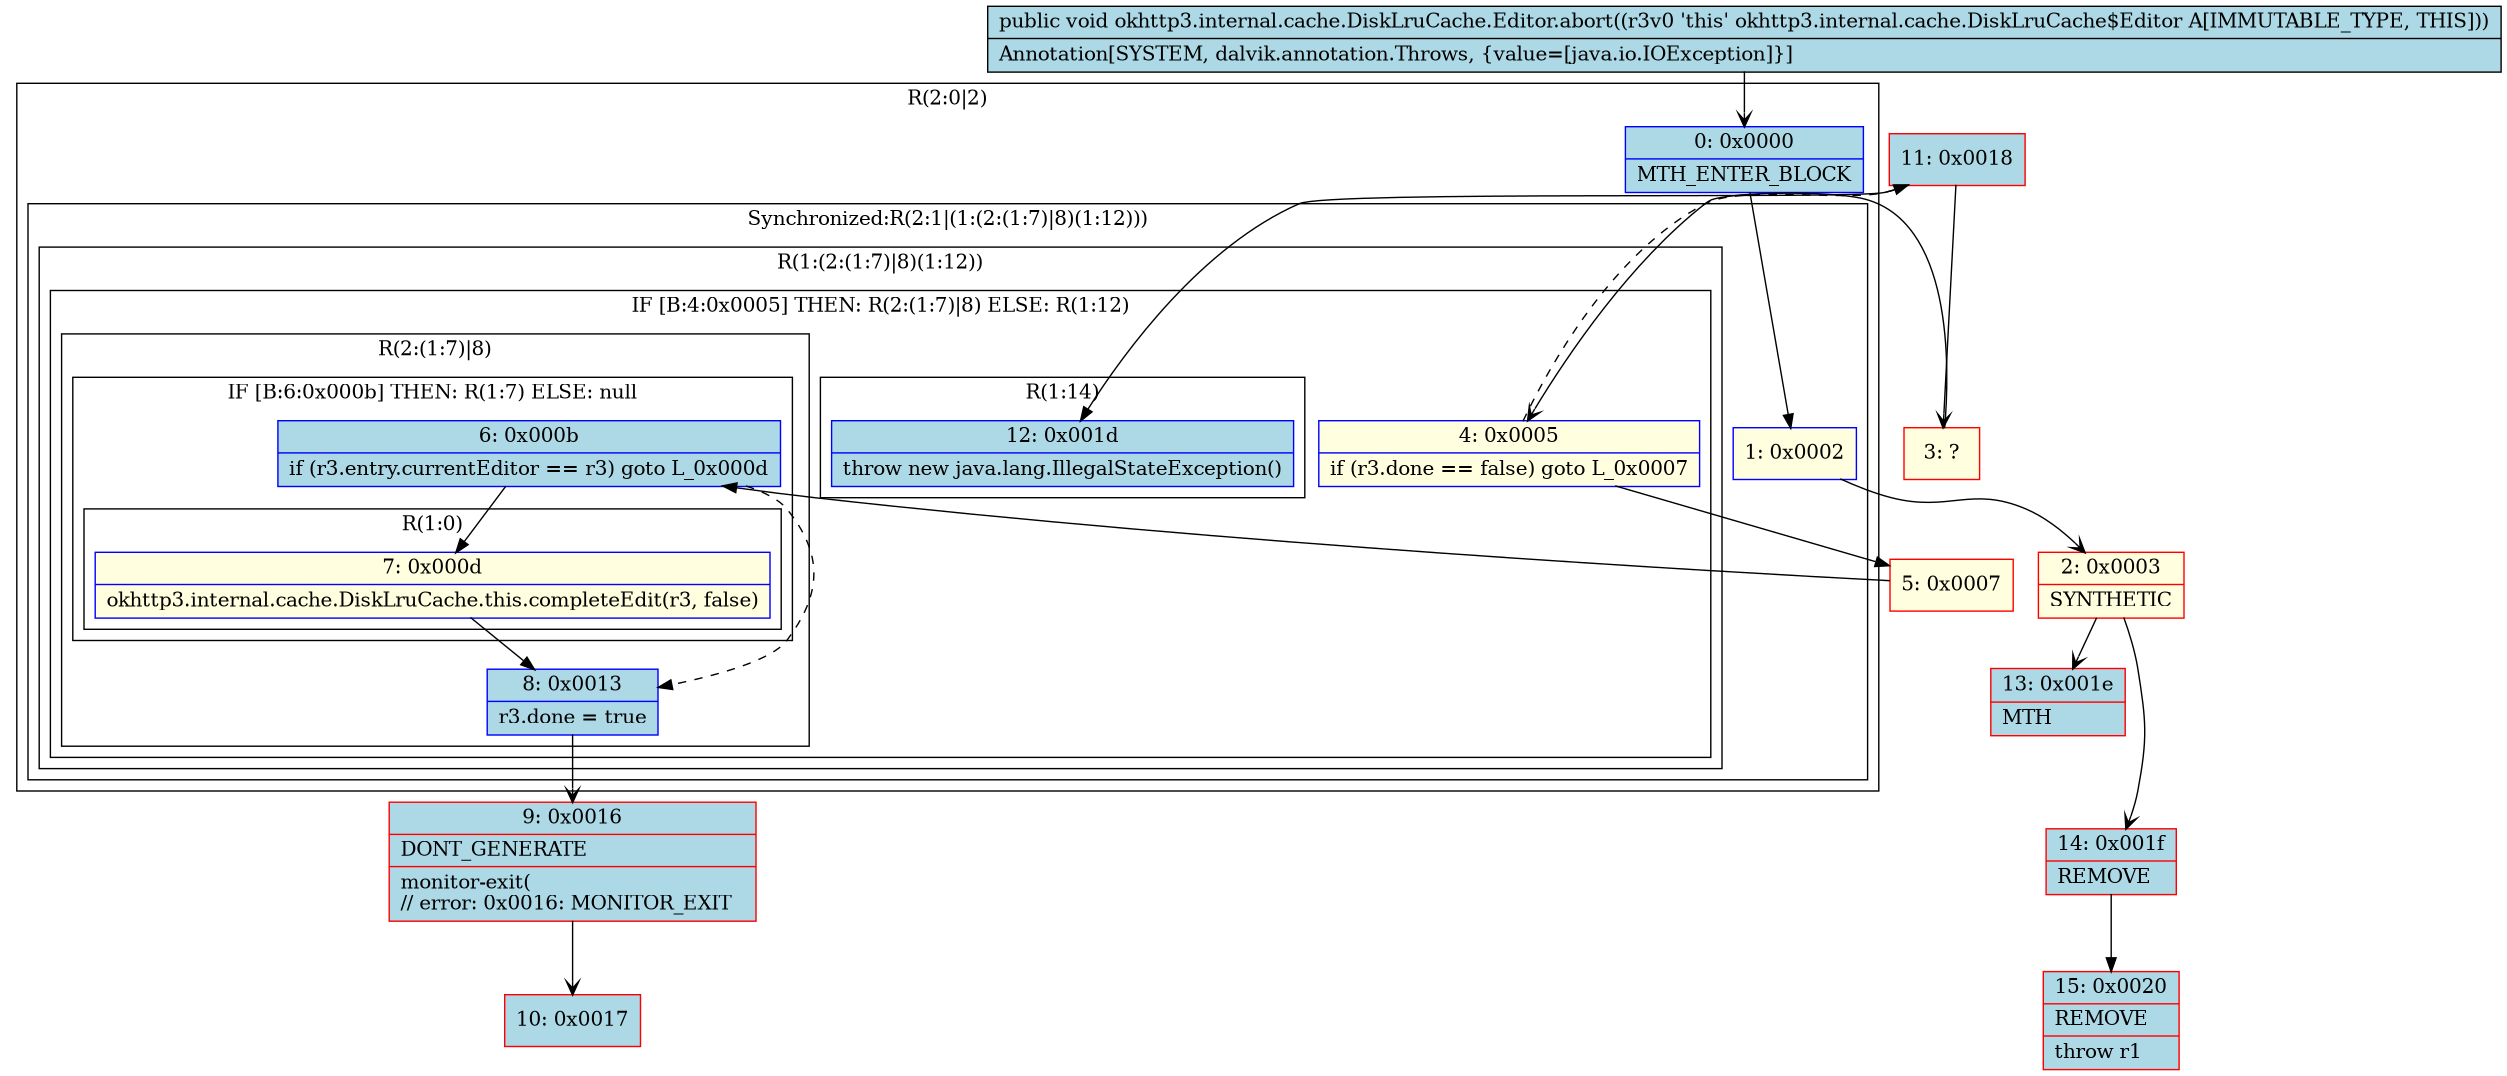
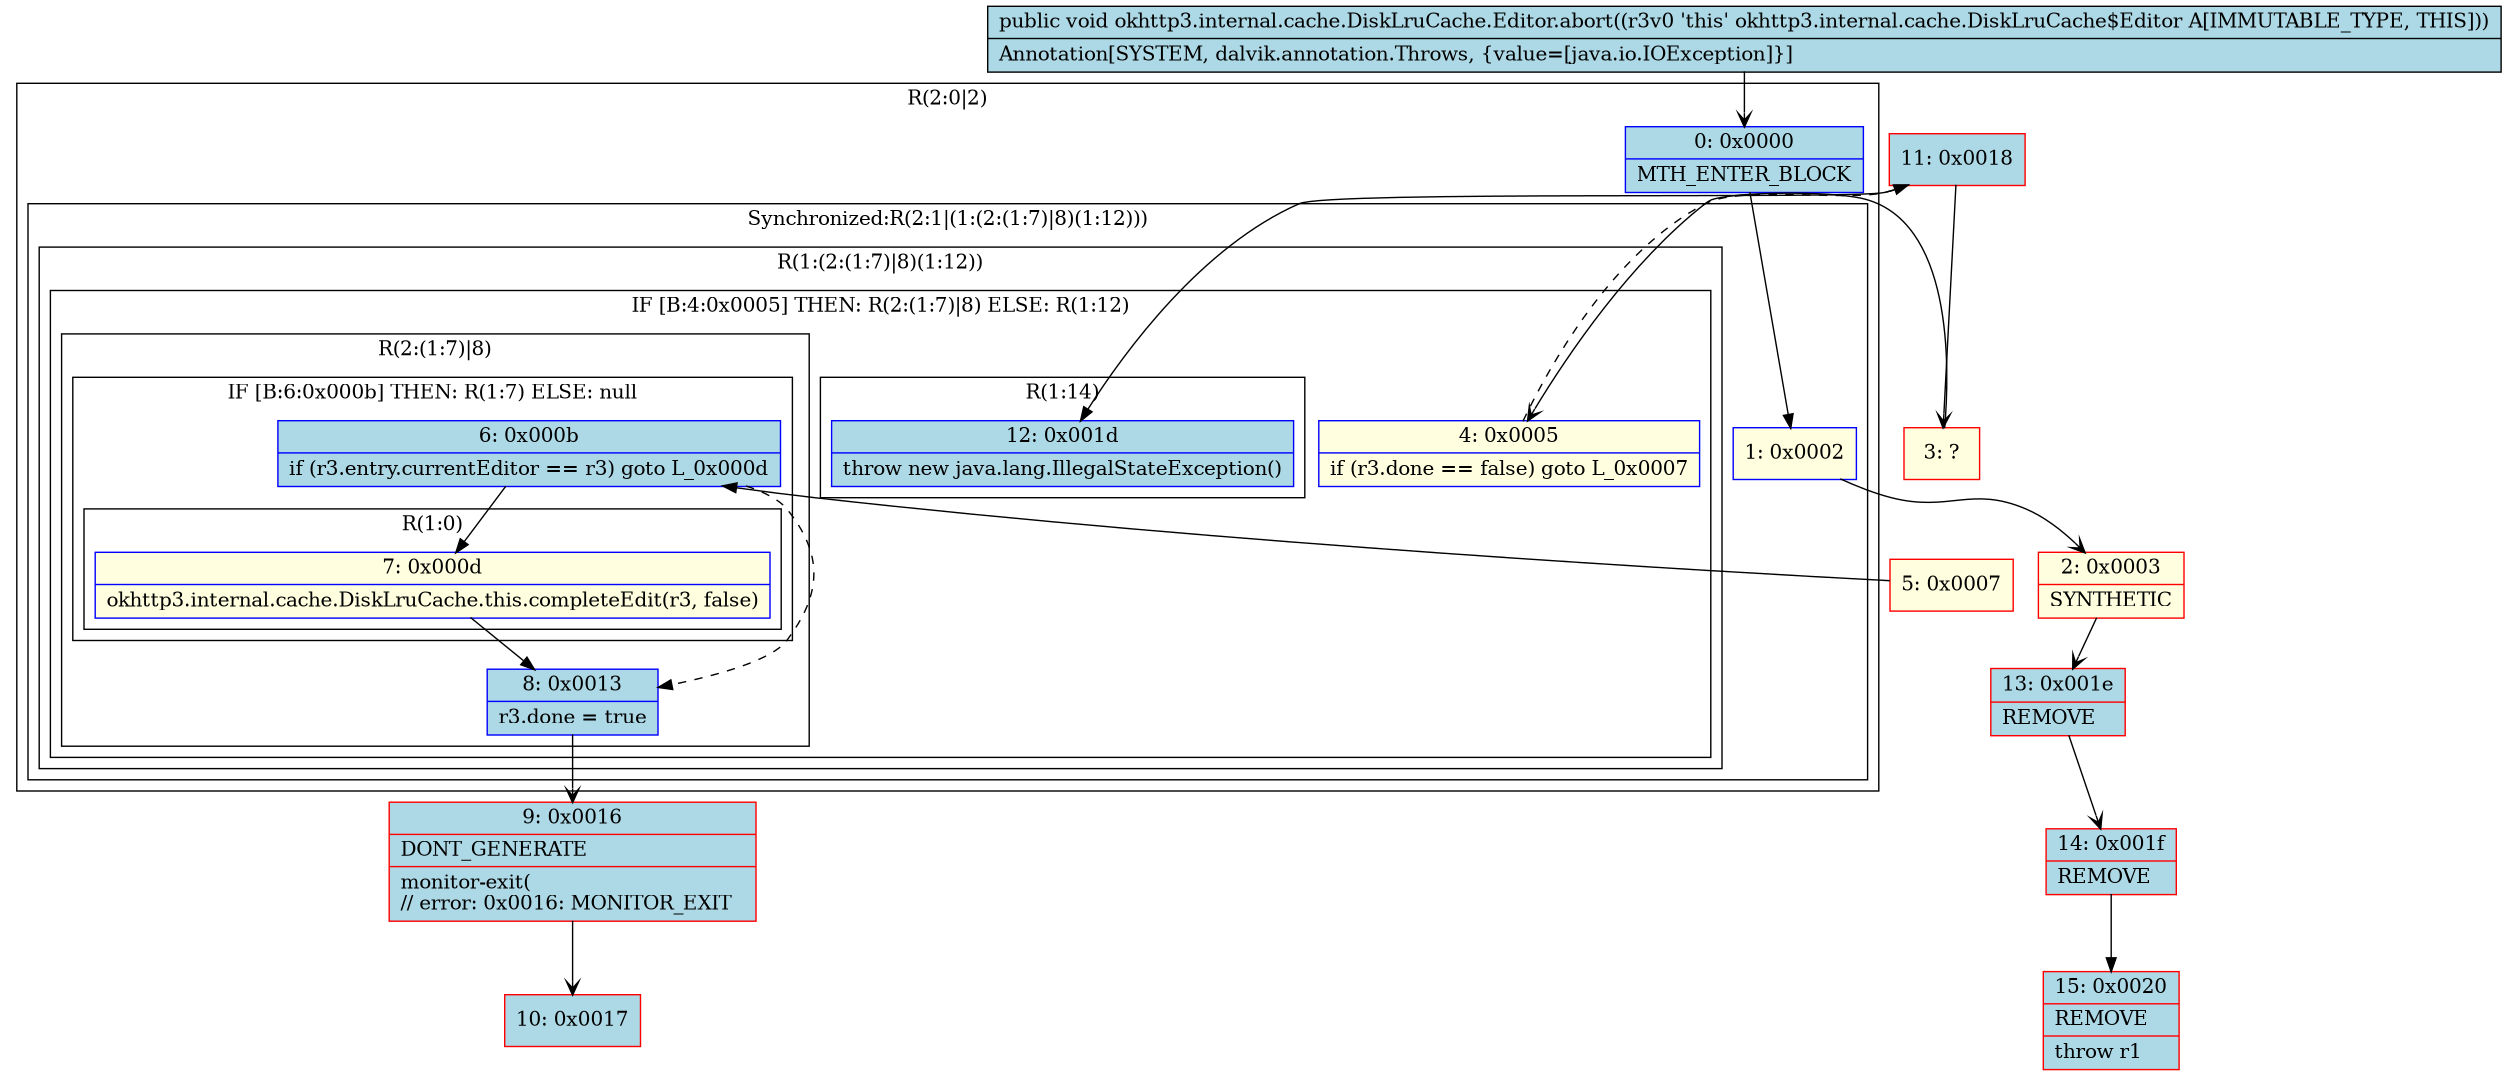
edge "4: 0x0005" -> "5: 0x0007": removed
edge "2: 0x0003" -> "14: 0x001f": now "13: 0x001e" -> "14: 0x001f"
node "13: 0x001e": text "MTH" -> "REMOVE"
